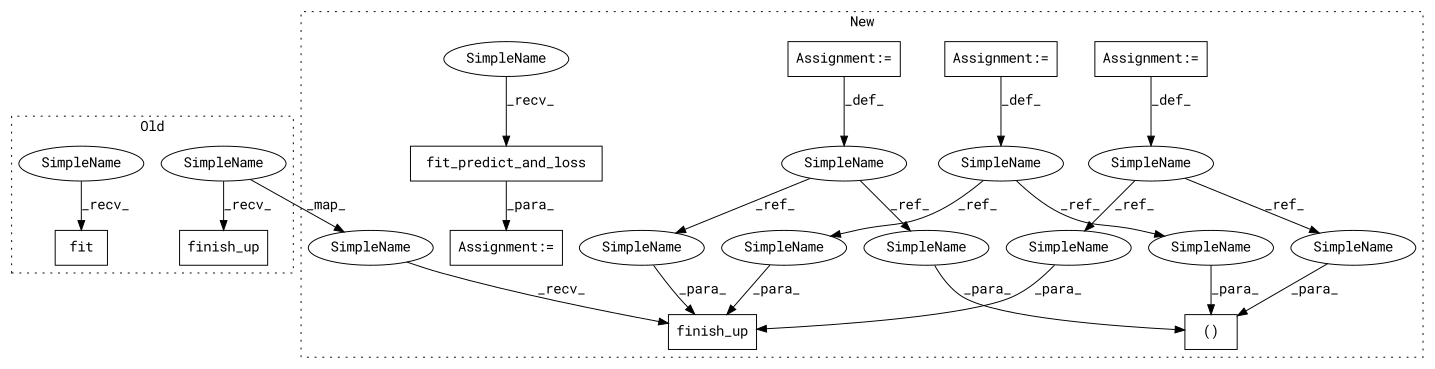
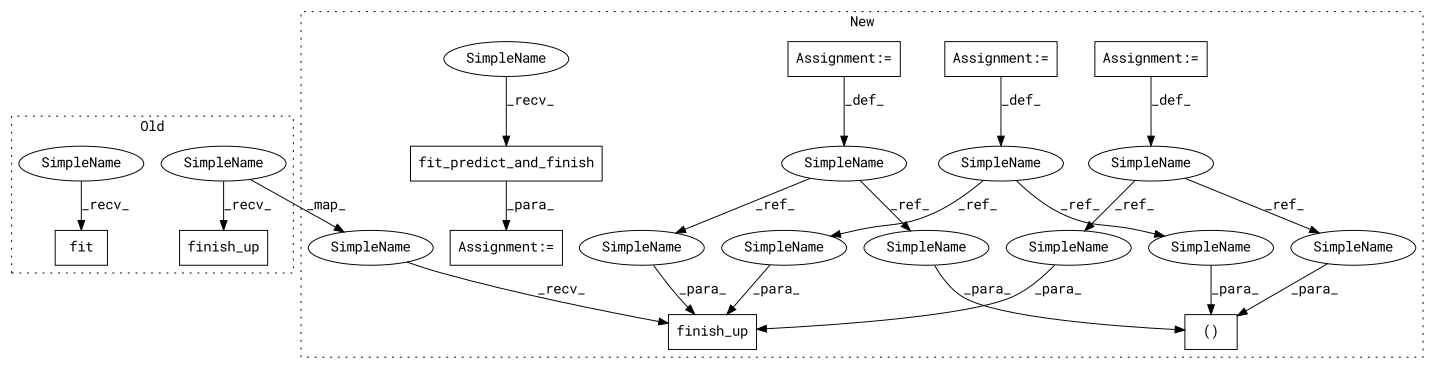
node "fit_predict_and_loss": label "fit_predict_and_loss" -> "fit_predict_and_finish"
